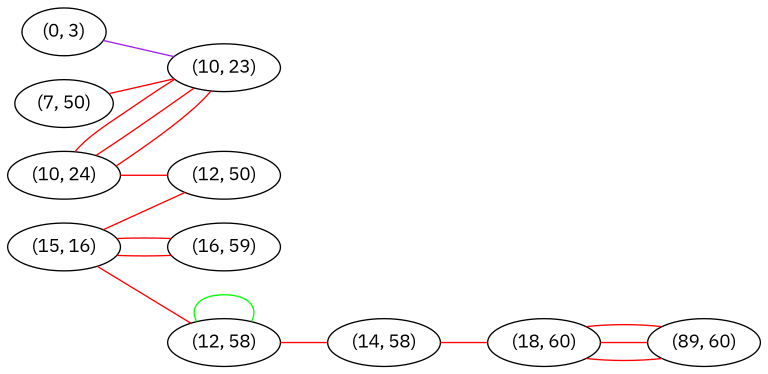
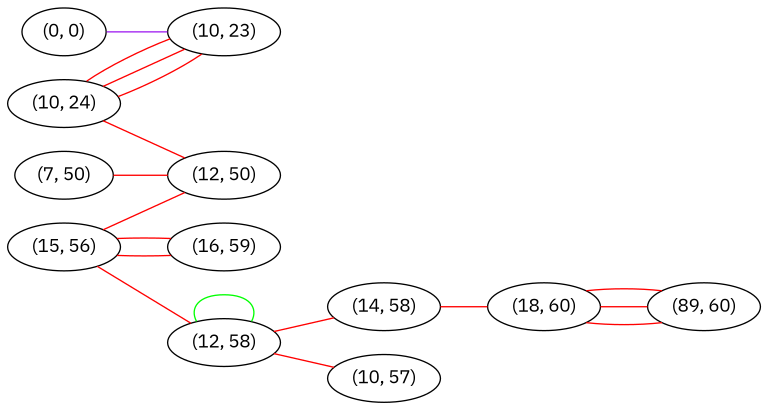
node "(0, 3)": label "(0, 3)" -> "(0, 0)"
edge "(10, 23)" -- "(7, 50)": now "(12, 50)" -- "(7, 50)"
node "(15, 16)": label "(15, 16)" -> "(15, 56)"
node "(10, 57)": added
